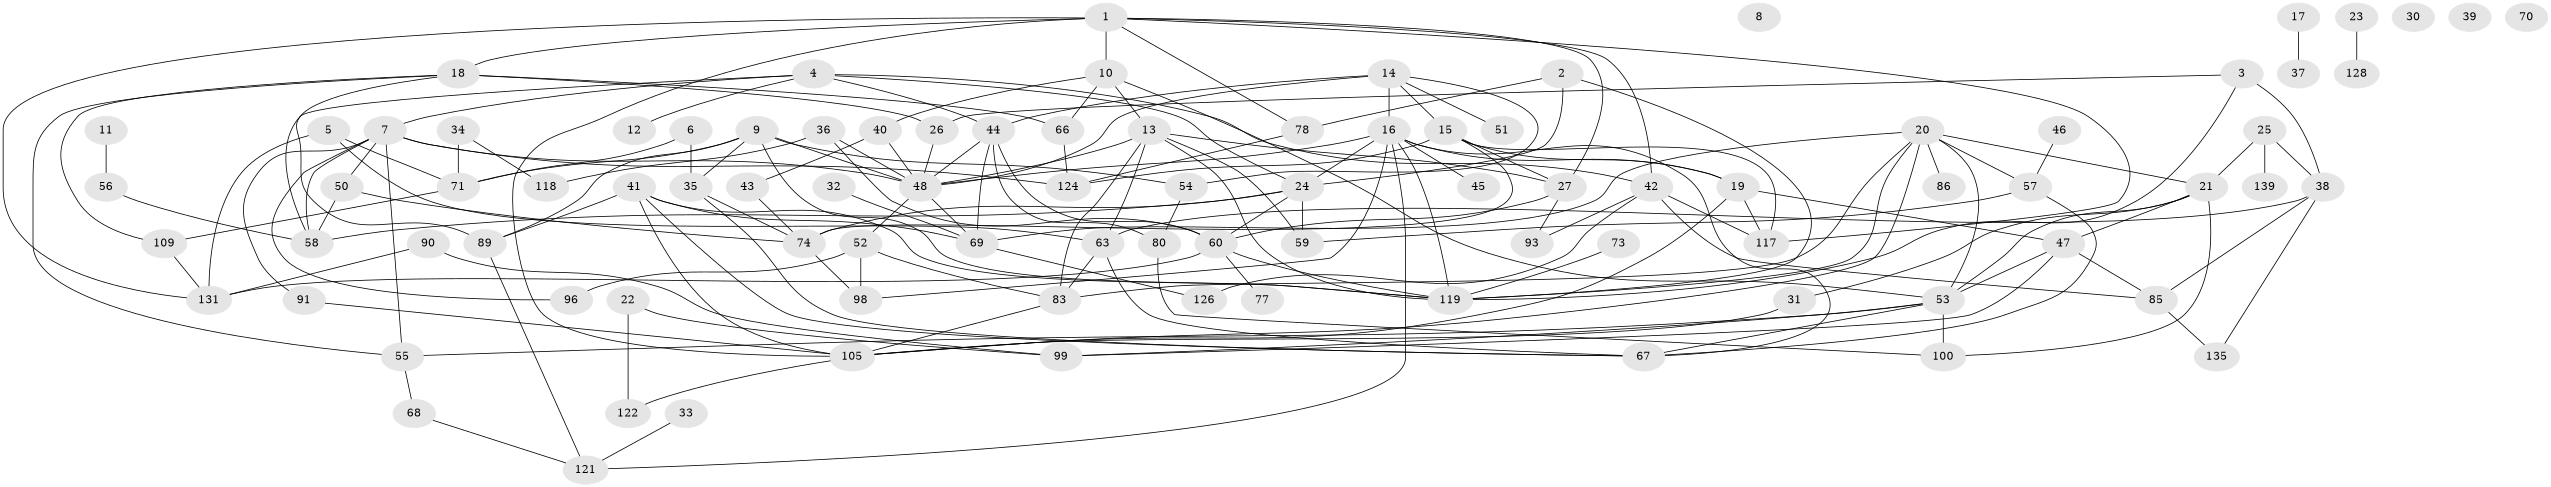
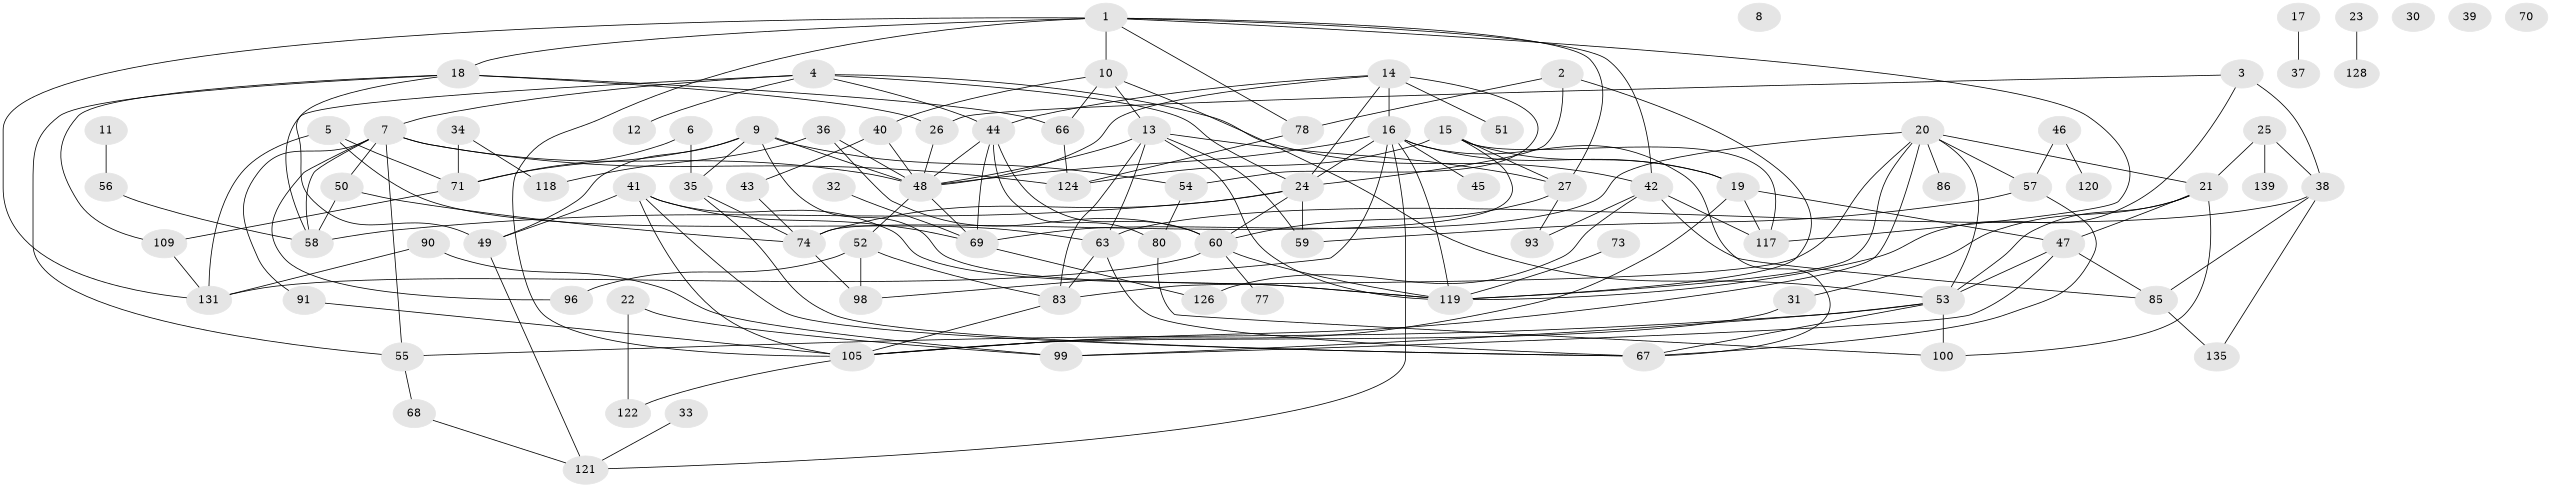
edge "14" -- "15": now "14" -- "24"
node "120": added
node "89": label "89" -> "49"
